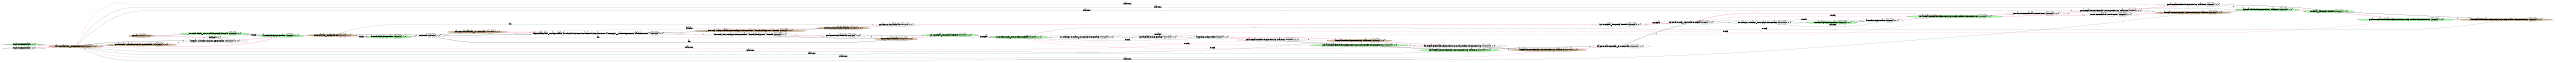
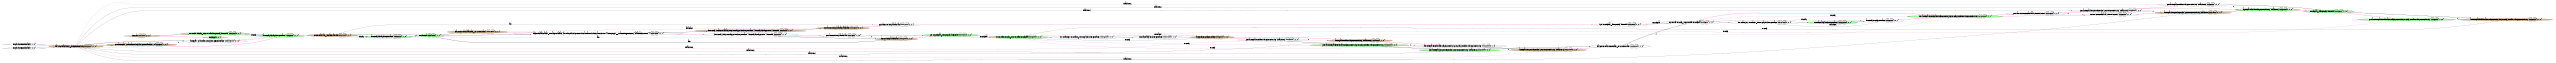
node "client.start()@@@4@@@['0', '0', '1']": shape ellipse -> diamond
node "newCluster.start()@@@9@@@['1', '1', '1']": fillcolor white -> palegreen
node "testAddAsync['0', '0', '1']": fillcolor white -> palegreen
node "assertConfig(newConfig,newInstances)@@@18@@@['1', '1', '0']": fillcolor white -> tan
node "testAddWithoutEnsembleTracker['0', '1', '0']": fillcolor palegreen -> white
